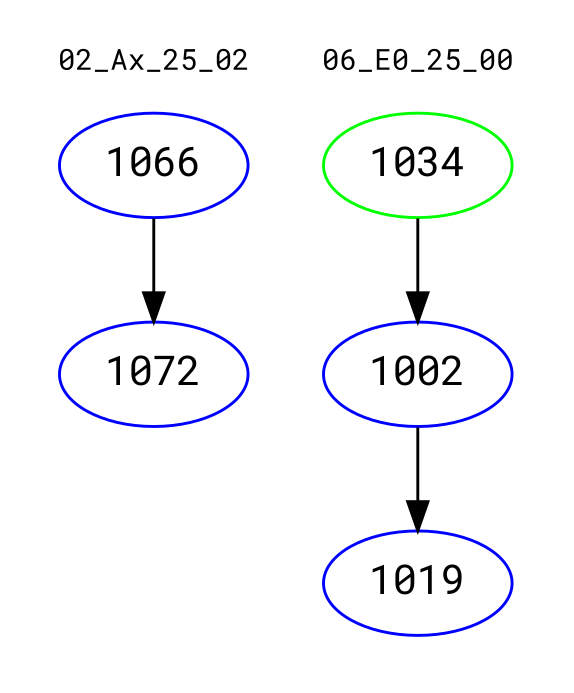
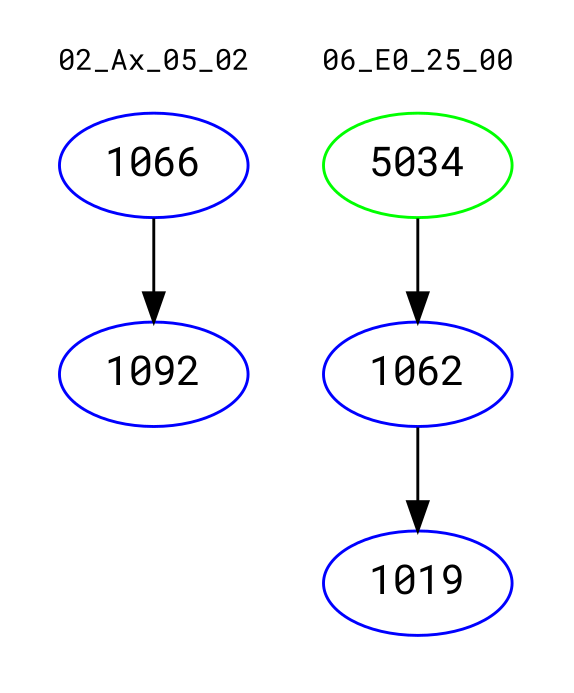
cluster "02_Ax_25_02": label "02_Ax_25_02" -> "02_Ax_05_02"
node "1034": label "1034" -> "5034"
node "1072": label "1072" -> "1092"
node "1002": label "1002" -> "1062"
